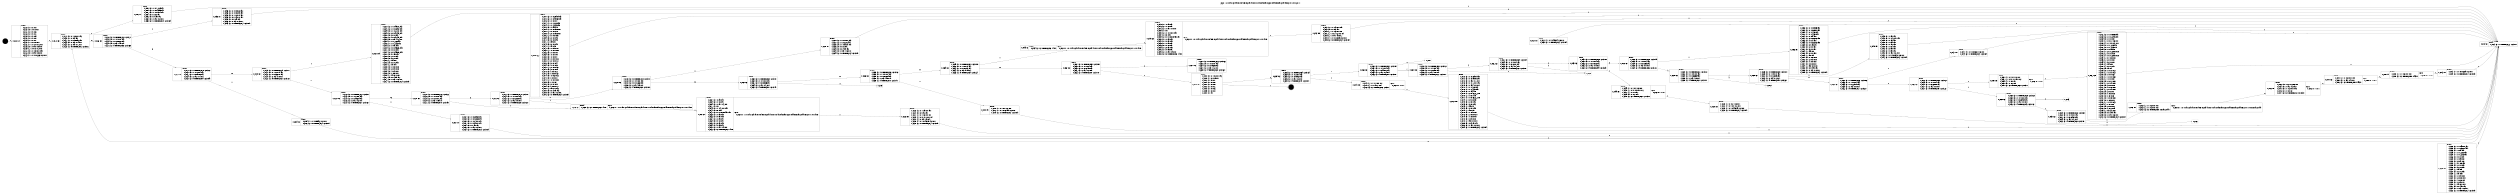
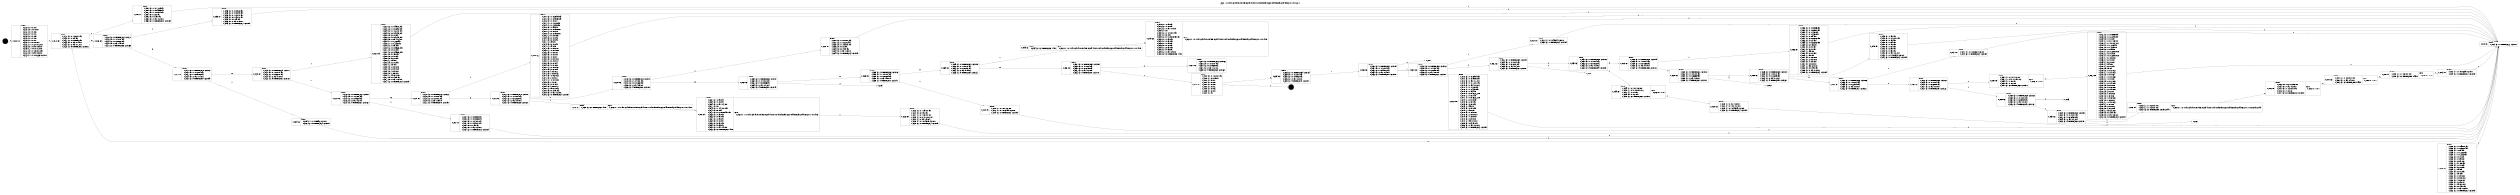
node "0x4019a7 [33]": removed
edge "0x4015bb [25]" -> "0x4016f3": now "0x4015bb [25]" -> "0x401b4c [12]"
node "0x40179b [13]": removed
edge "0x4014c1 [25]" -> "0x401a32 [5]": now "0x4014c1 [25]" -> "0x40170b [144]"
